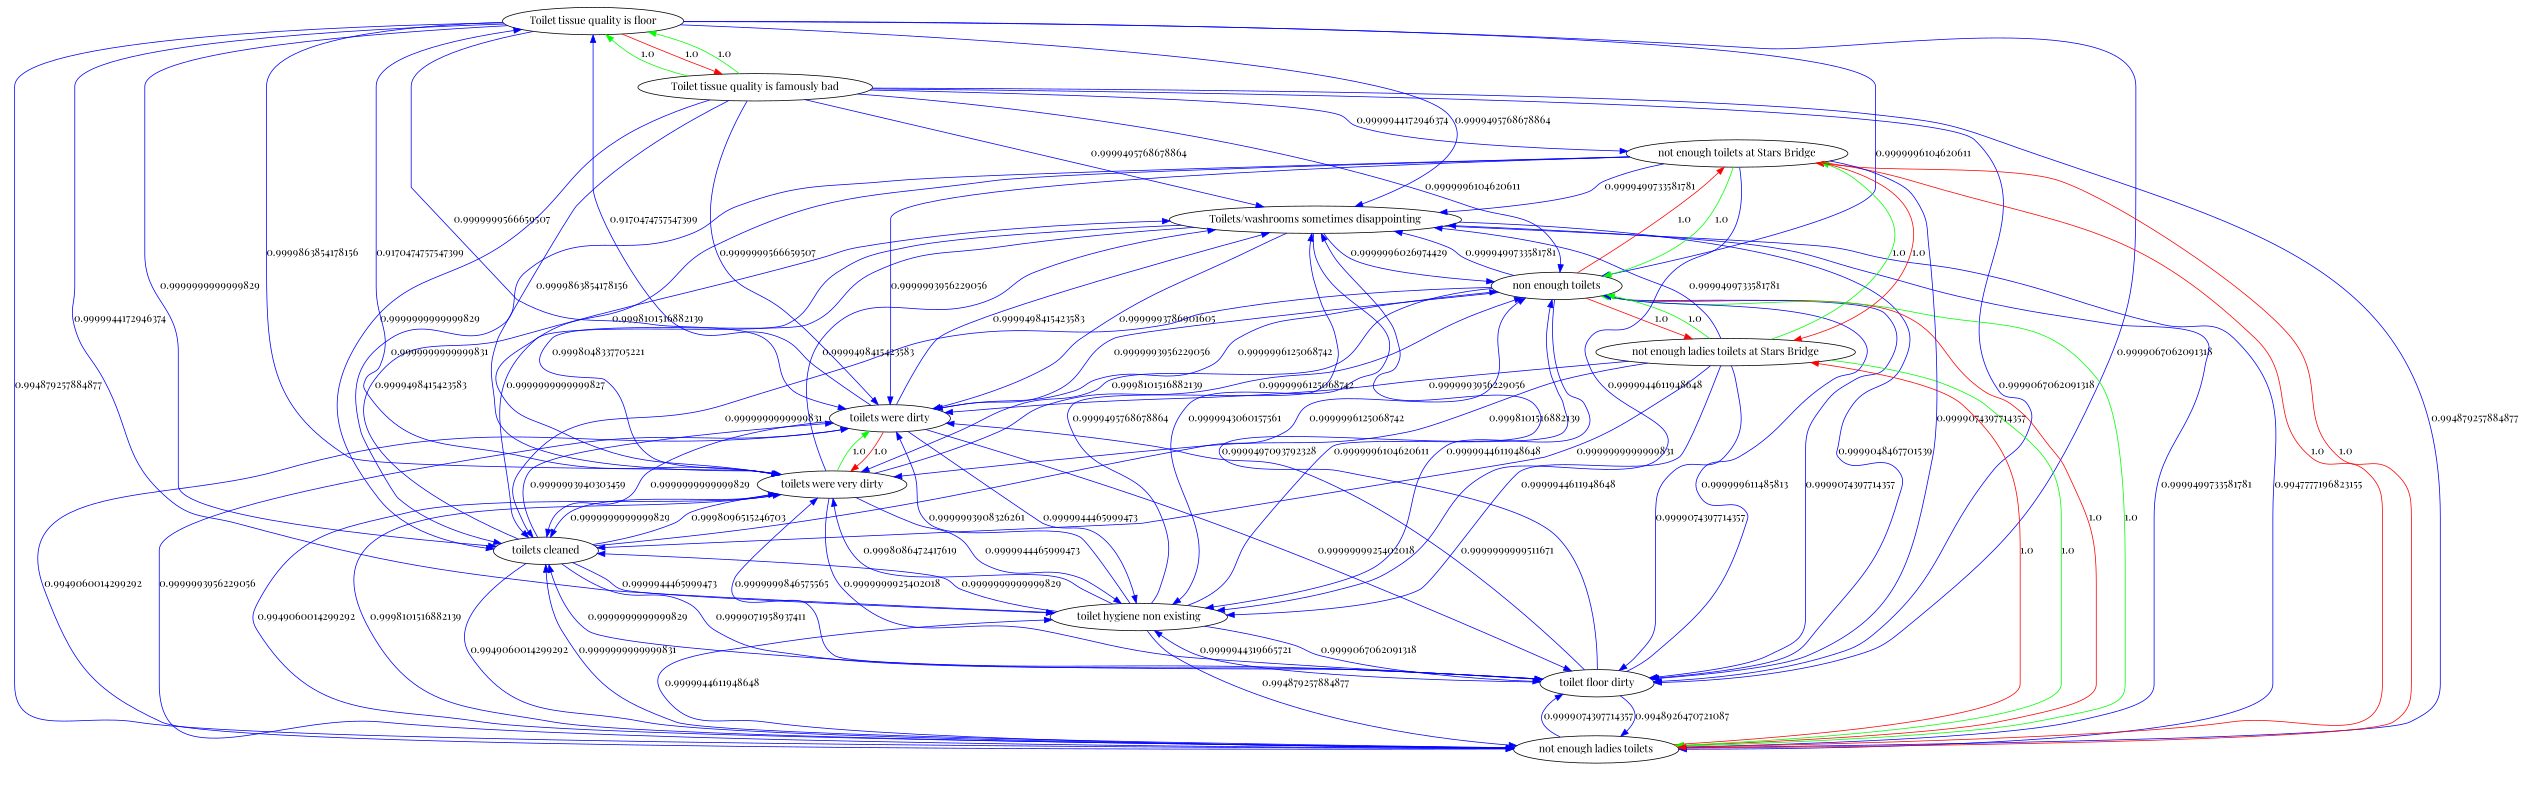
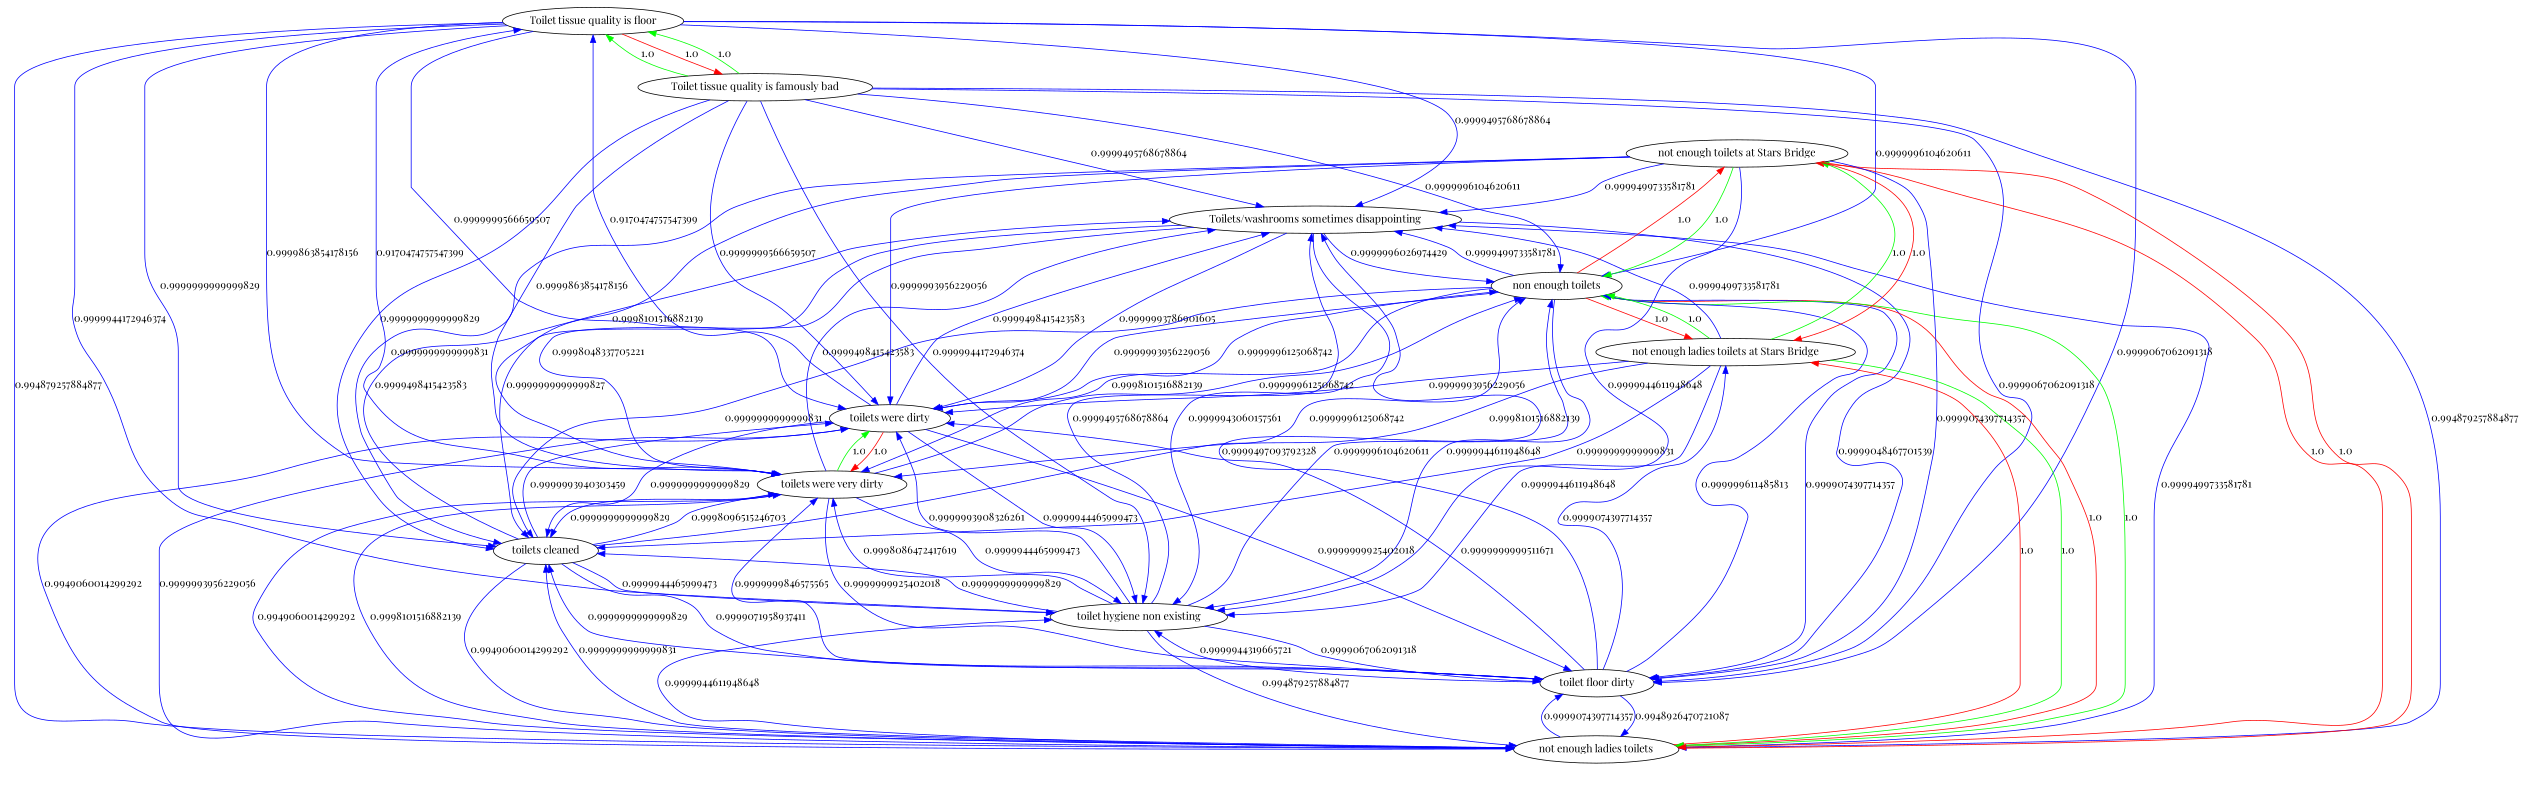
edge "Toilet tissue quality is famously bad" -> "not enough toilets at Stars Bridge": now "Toilet tissue quality is famously bad" -> "toilet hygiene non existing"
edge "Toilets/washrooms sometimes disappointing" -> "not enough ladies toilets": removed, label "0.9947777196823155"
edge "not enough ladies toilets at Stars Bridge" -> "toilet floor dirty": reversed
